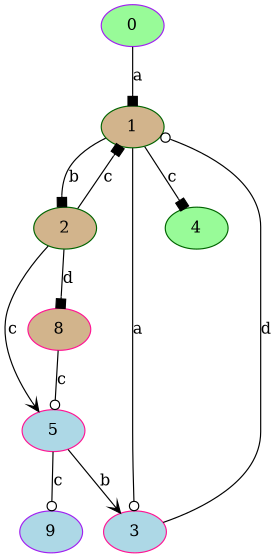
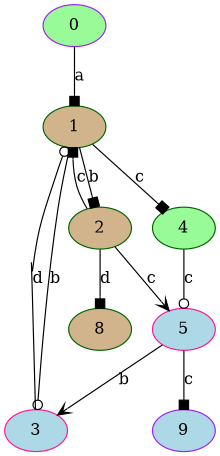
node "8": color deeppink -> darkgreen
edge "1" -> "3": label "a" -> "b"
edge "8" -> "5": now "4" -> "5"
edge "5" -> "9": arrowhead odot -> box
